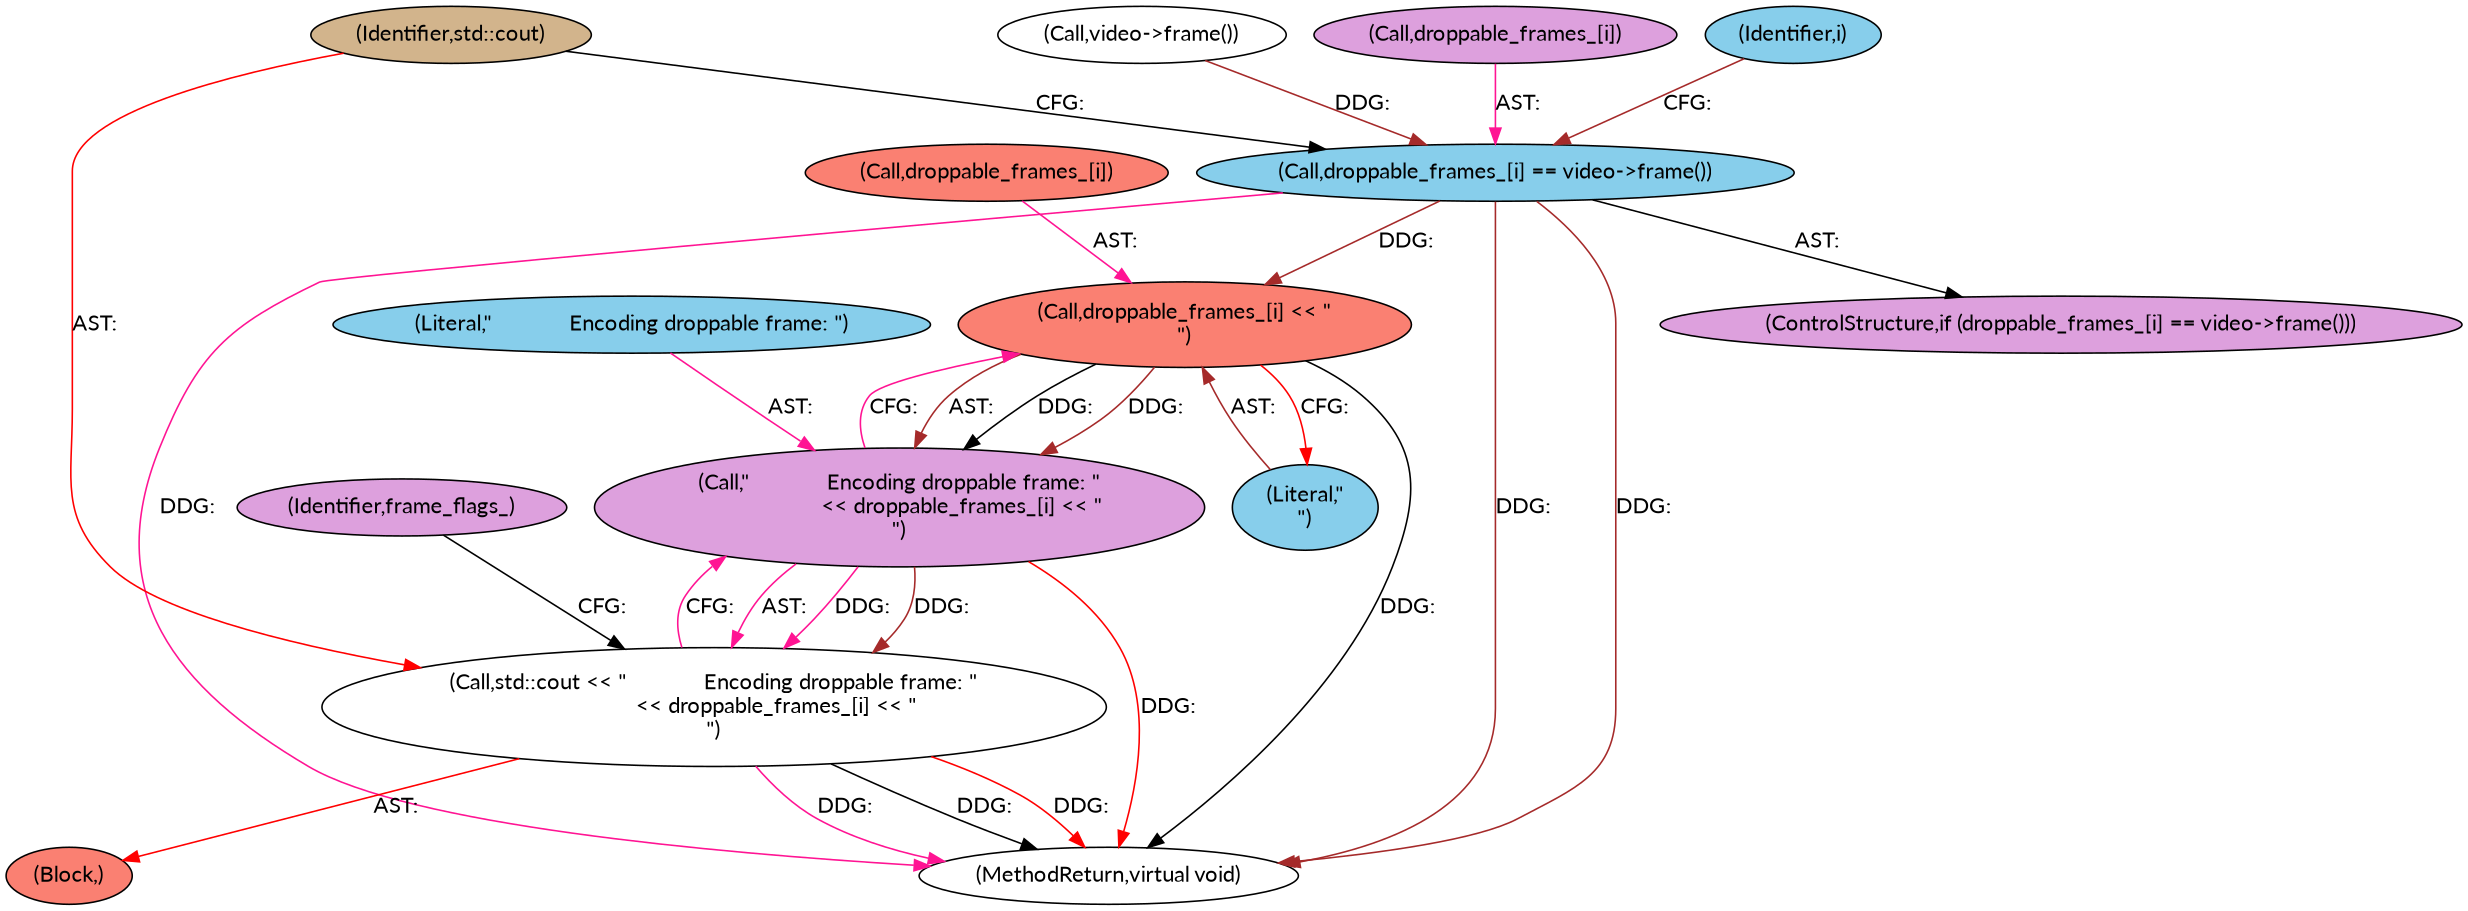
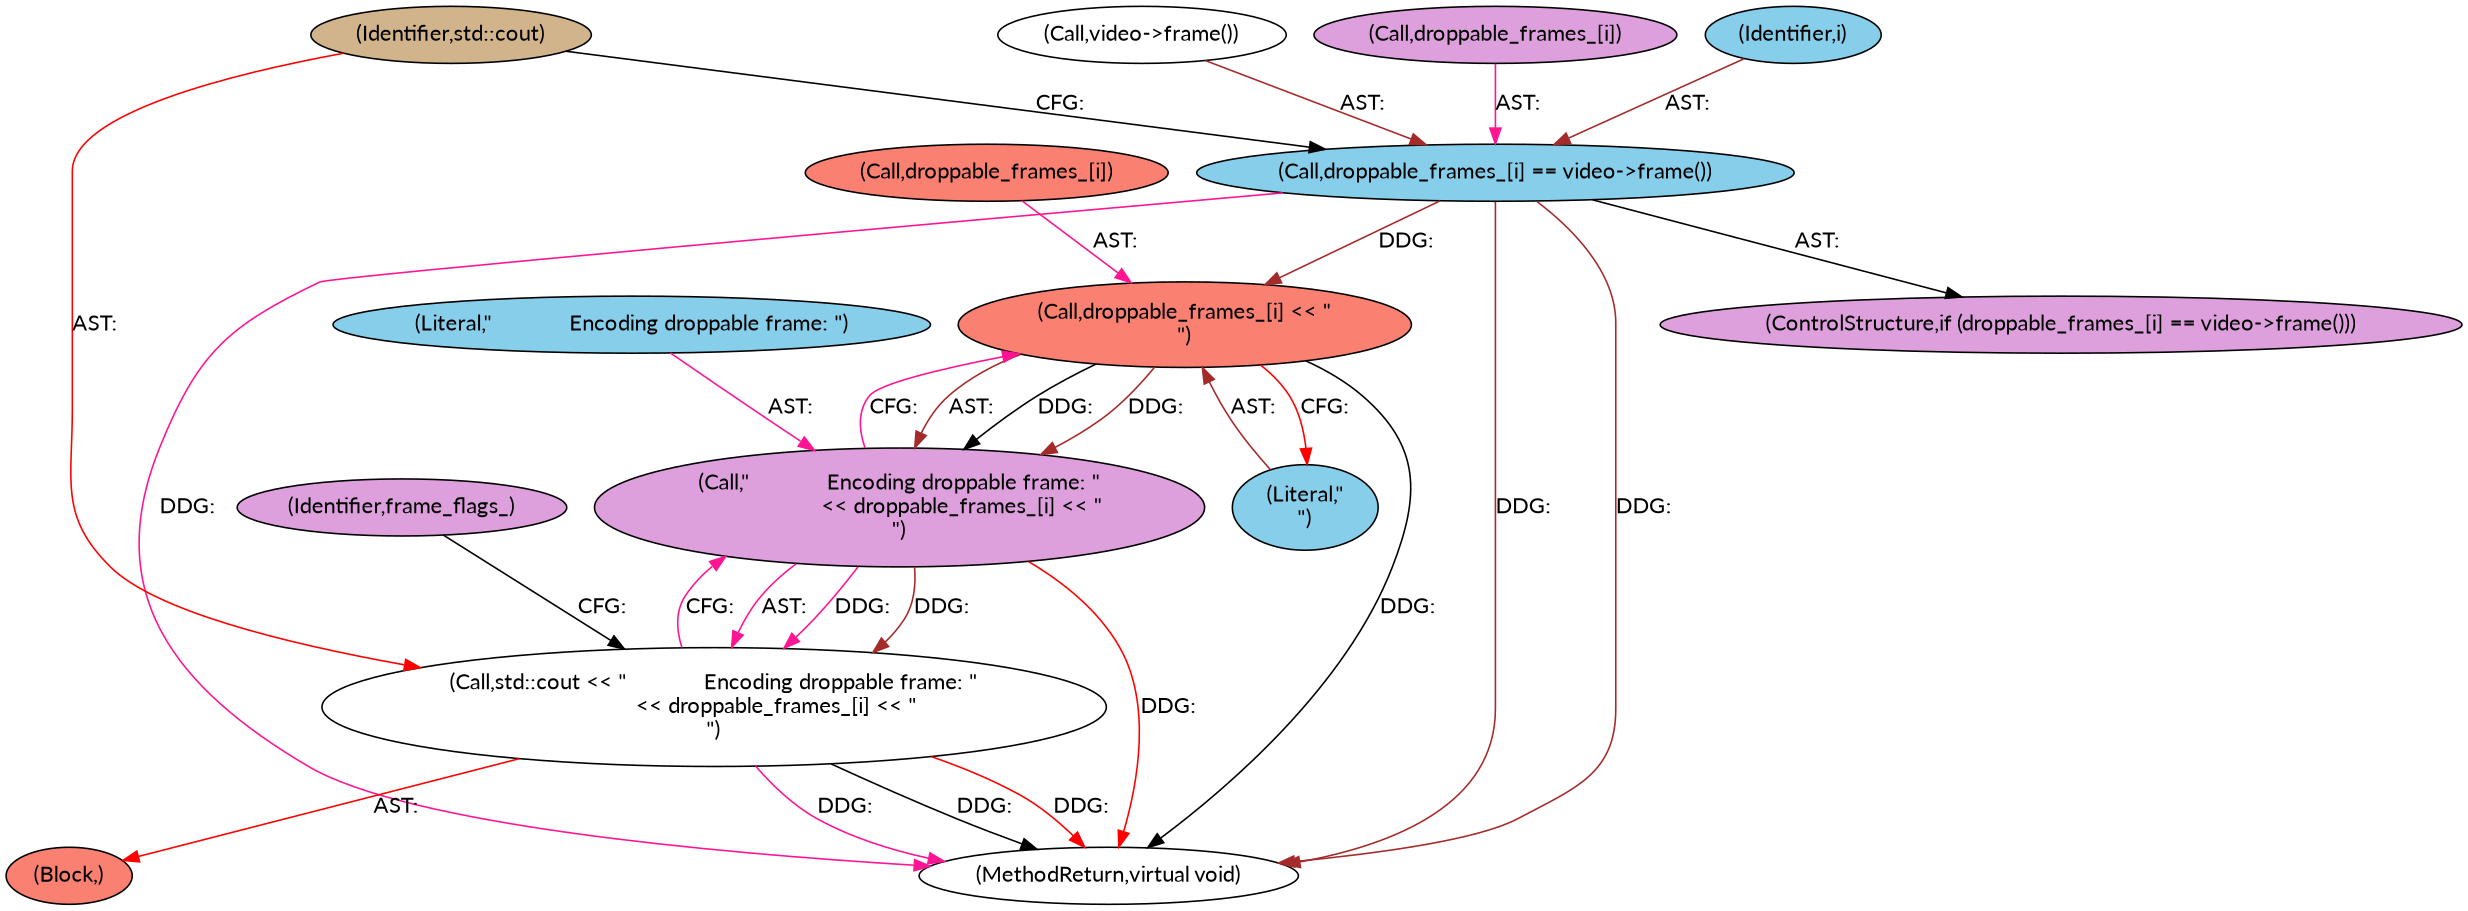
edge "(Call,video->frame())" -> "(Call,droppable_frames_[i] == video->frame())": label "DDG: " -> "AST: "
edge "(Identifier,i)" -> "(Call,droppable_frames_[i] == video->frame())": label "CFG: " -> "AST: "
